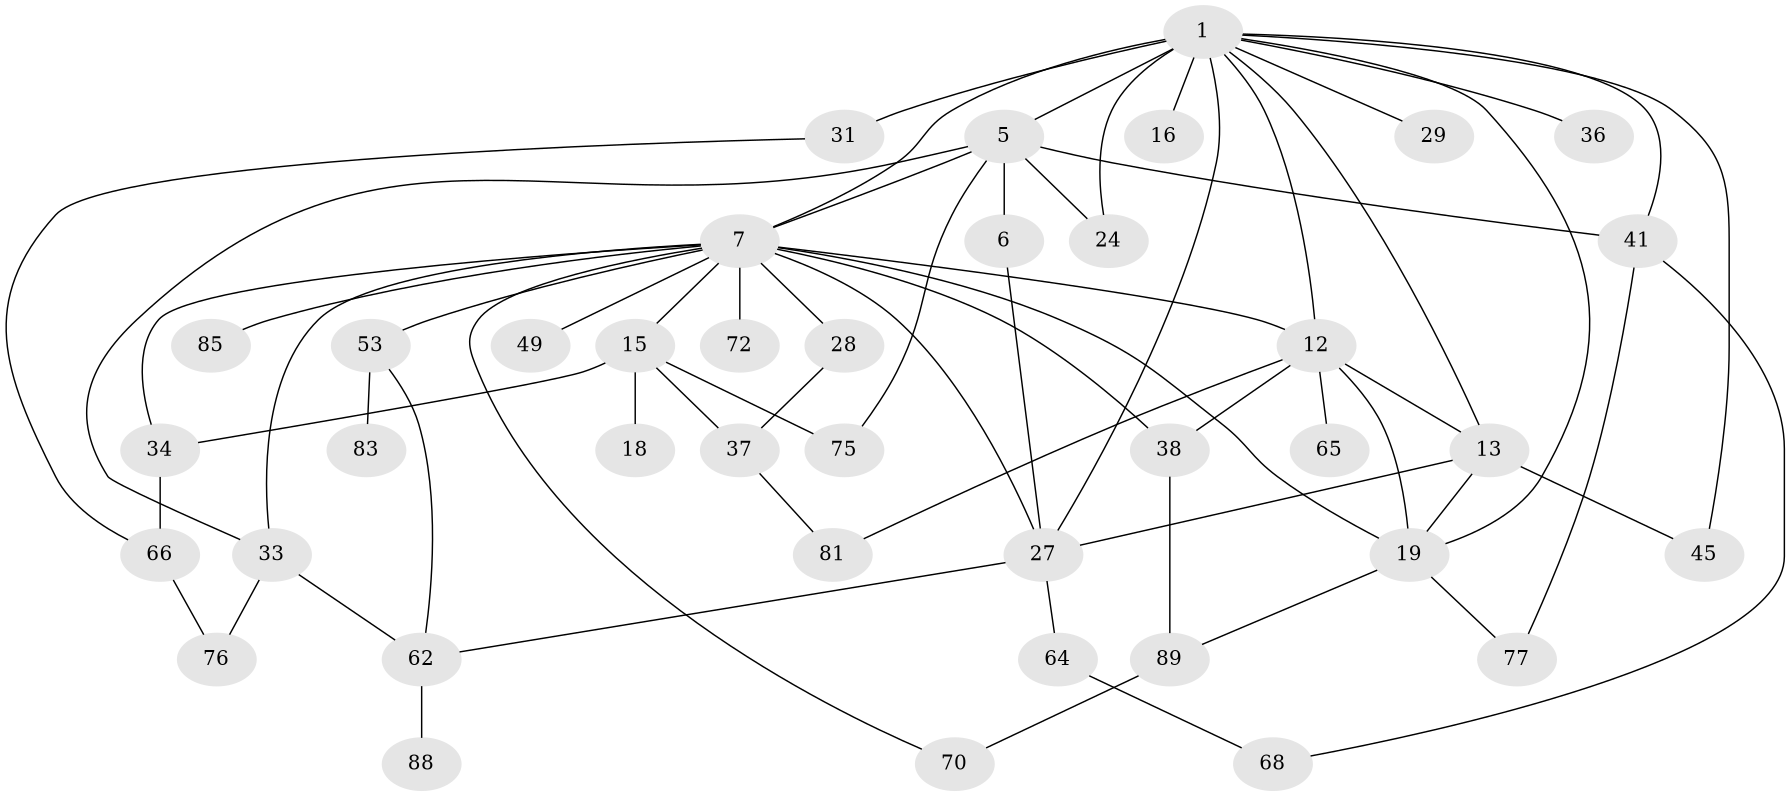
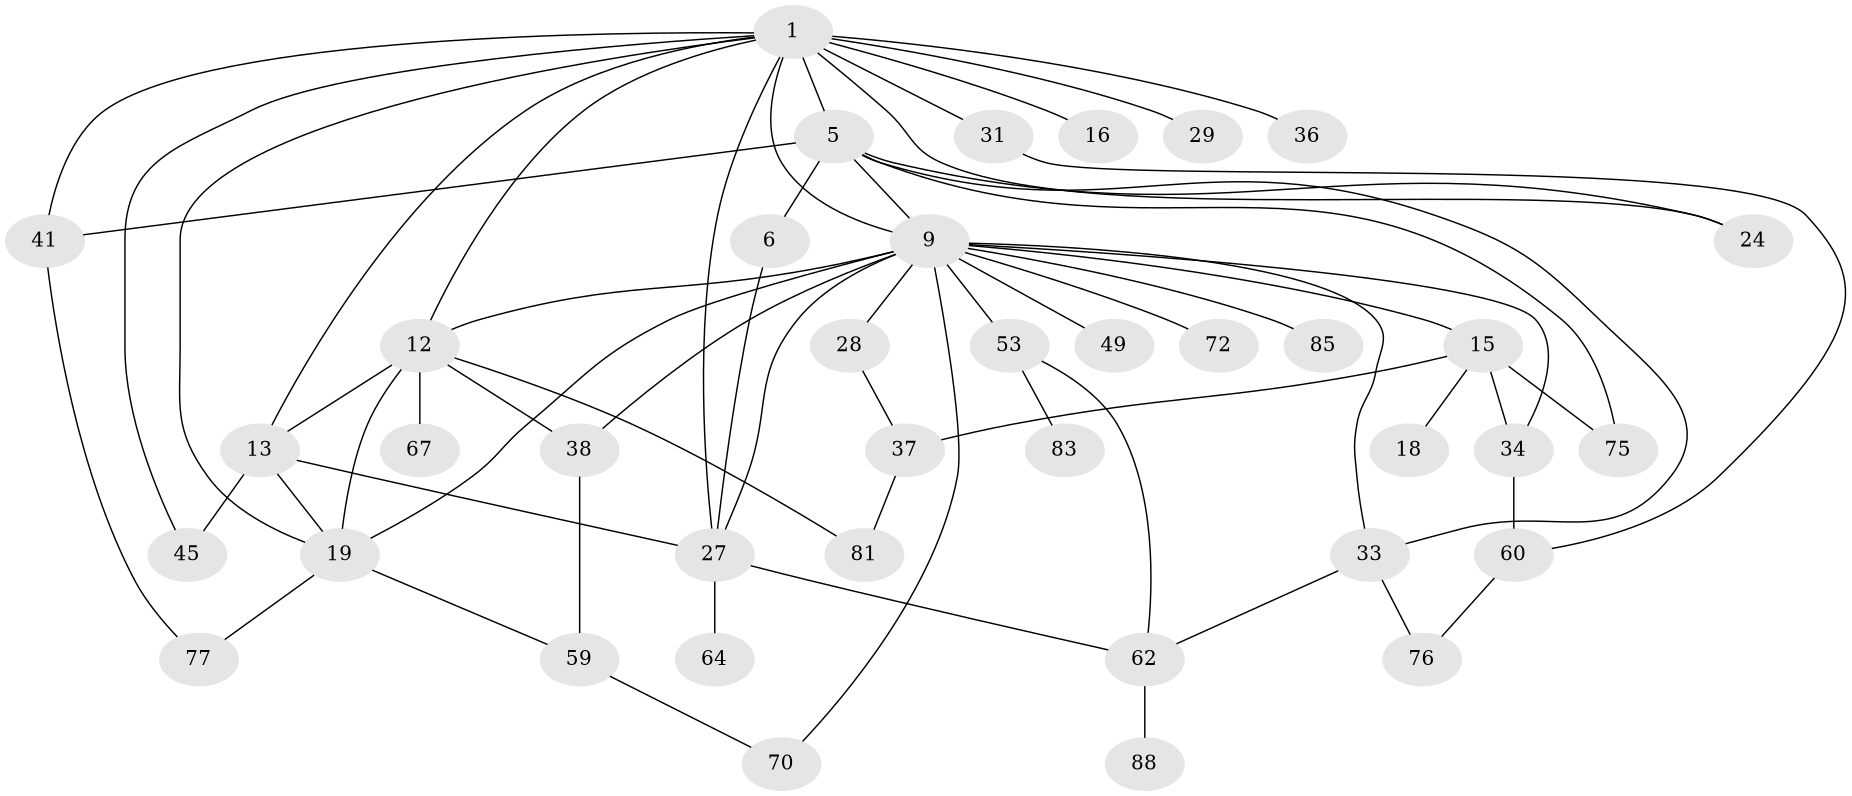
node "7": label "7" -> "9"
node "65": label "65" -> "67"
node "66": label "66" -> "60"
node "89": label "89" -> "59"
node "68": removed
